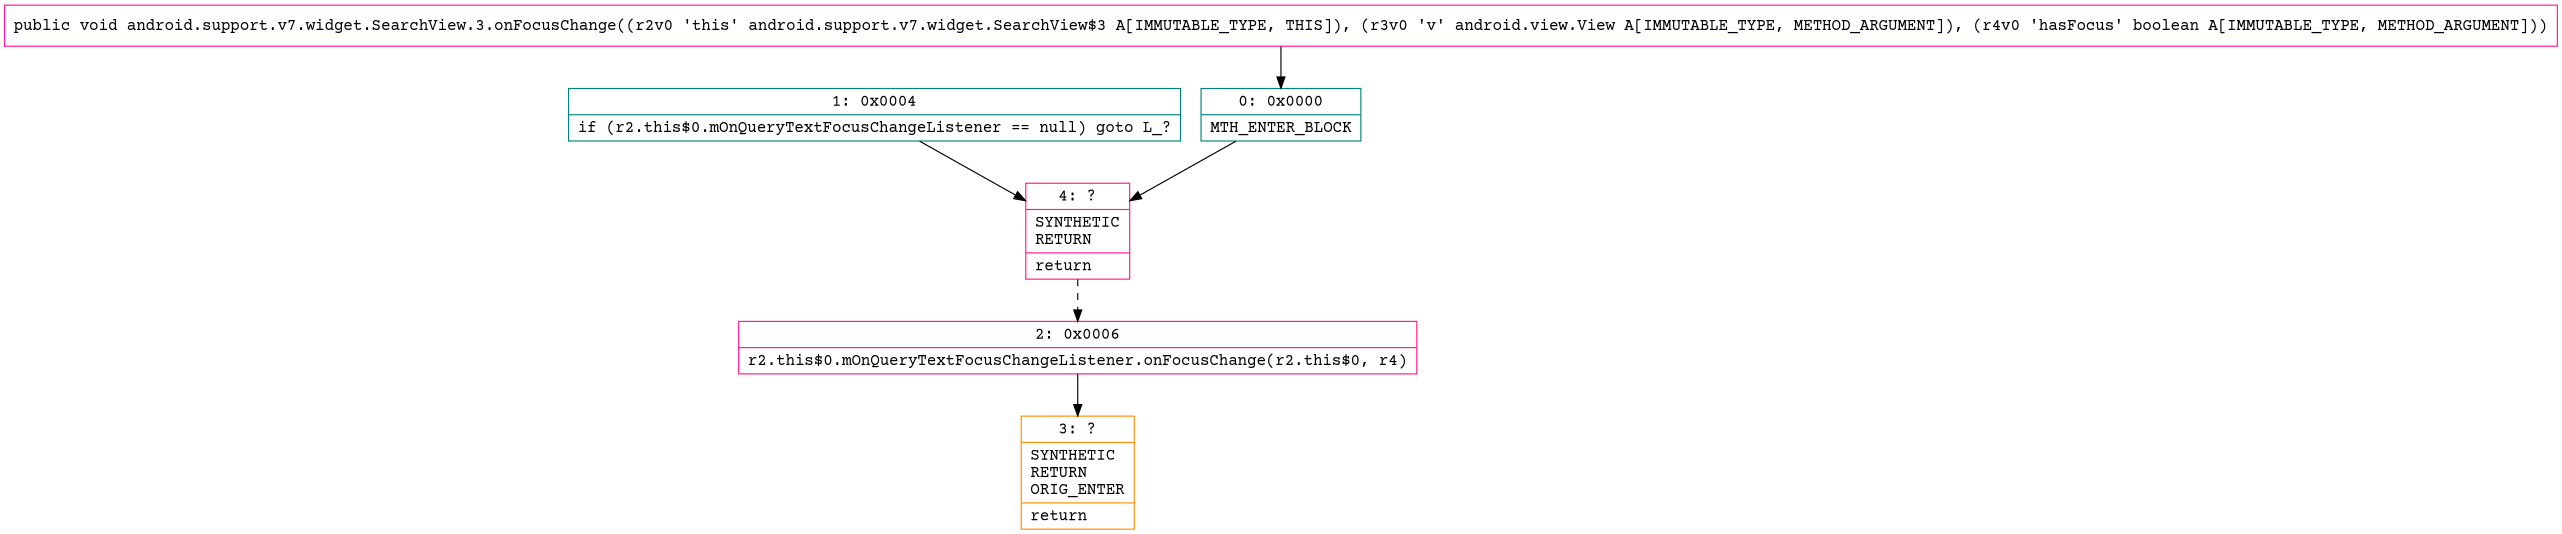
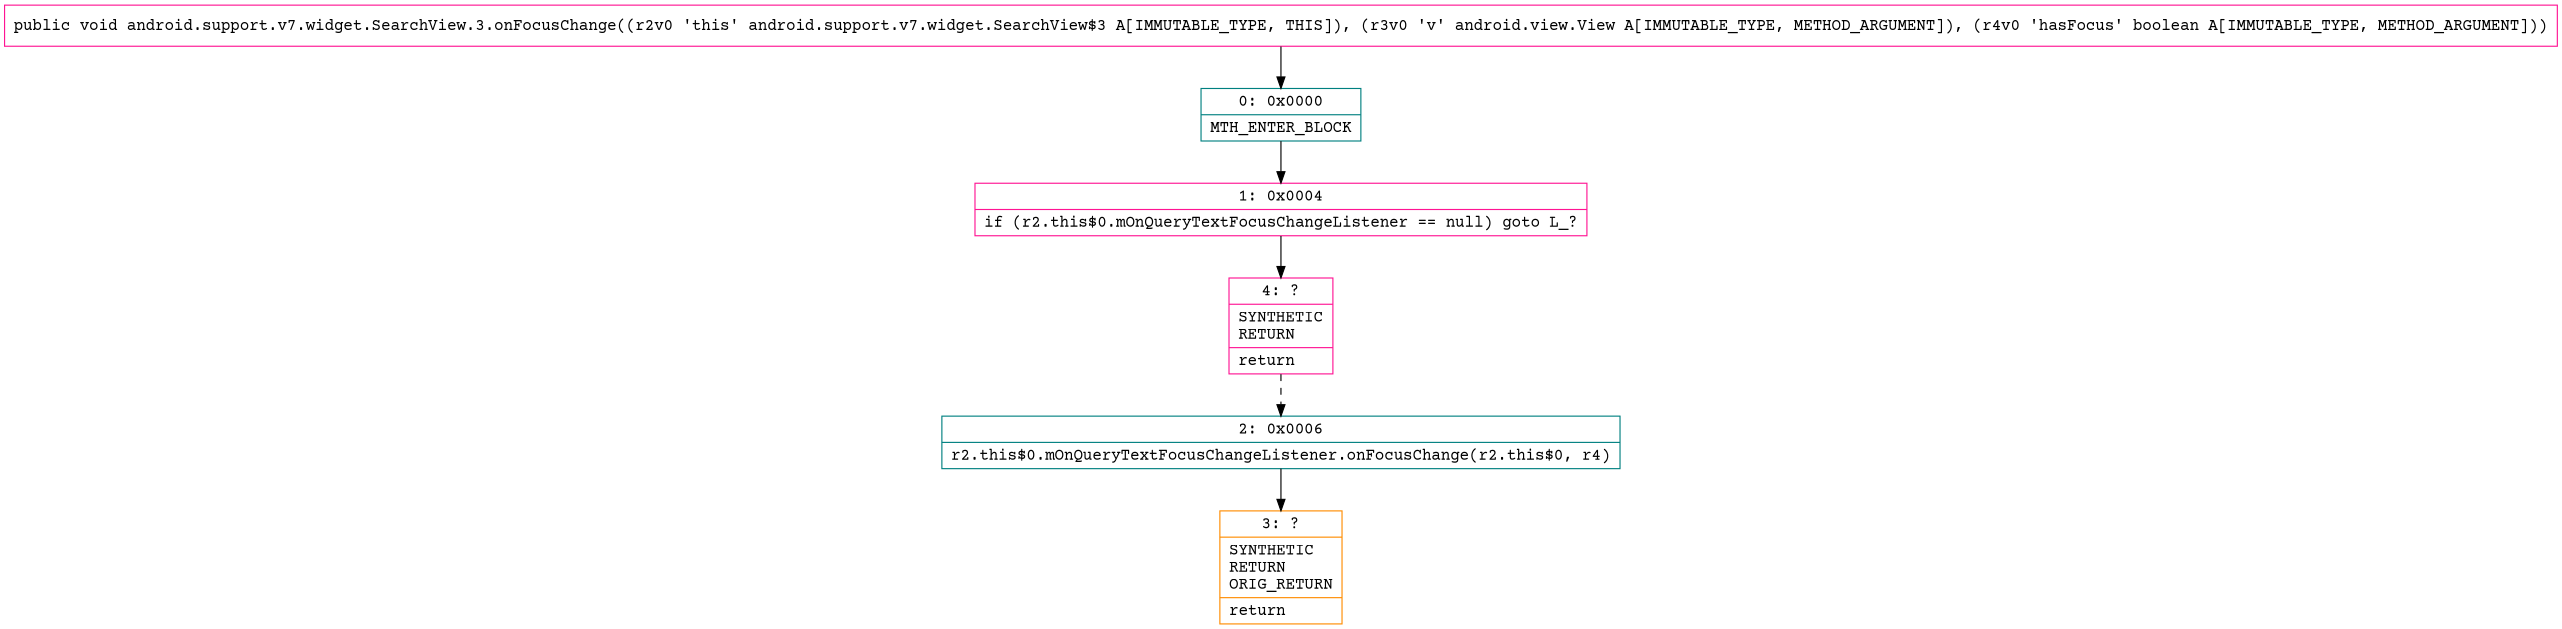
node "1: 0x0004": color teal -> deeppink
edge "0: 0x0000" -> "4: ?": now "0: 0x0000" -> "1: 0x0004"
node "2: 0x0006": color deeppink -> teal
node "3: ?": text "ORIG_ENTER" -> "ORIG_RETURN"
